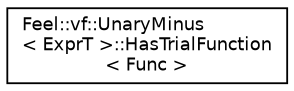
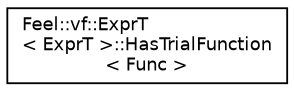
node "Feel::vf::UnaryMinus < ExprT >::HasTrialFunction < Func >": label "Feel::vf::UnaryMinus < ExprT >::HasTrialFunction < Func >" -> "Feel::vf::ExprT < ExprT >::HasTrialFunction < Func >"
